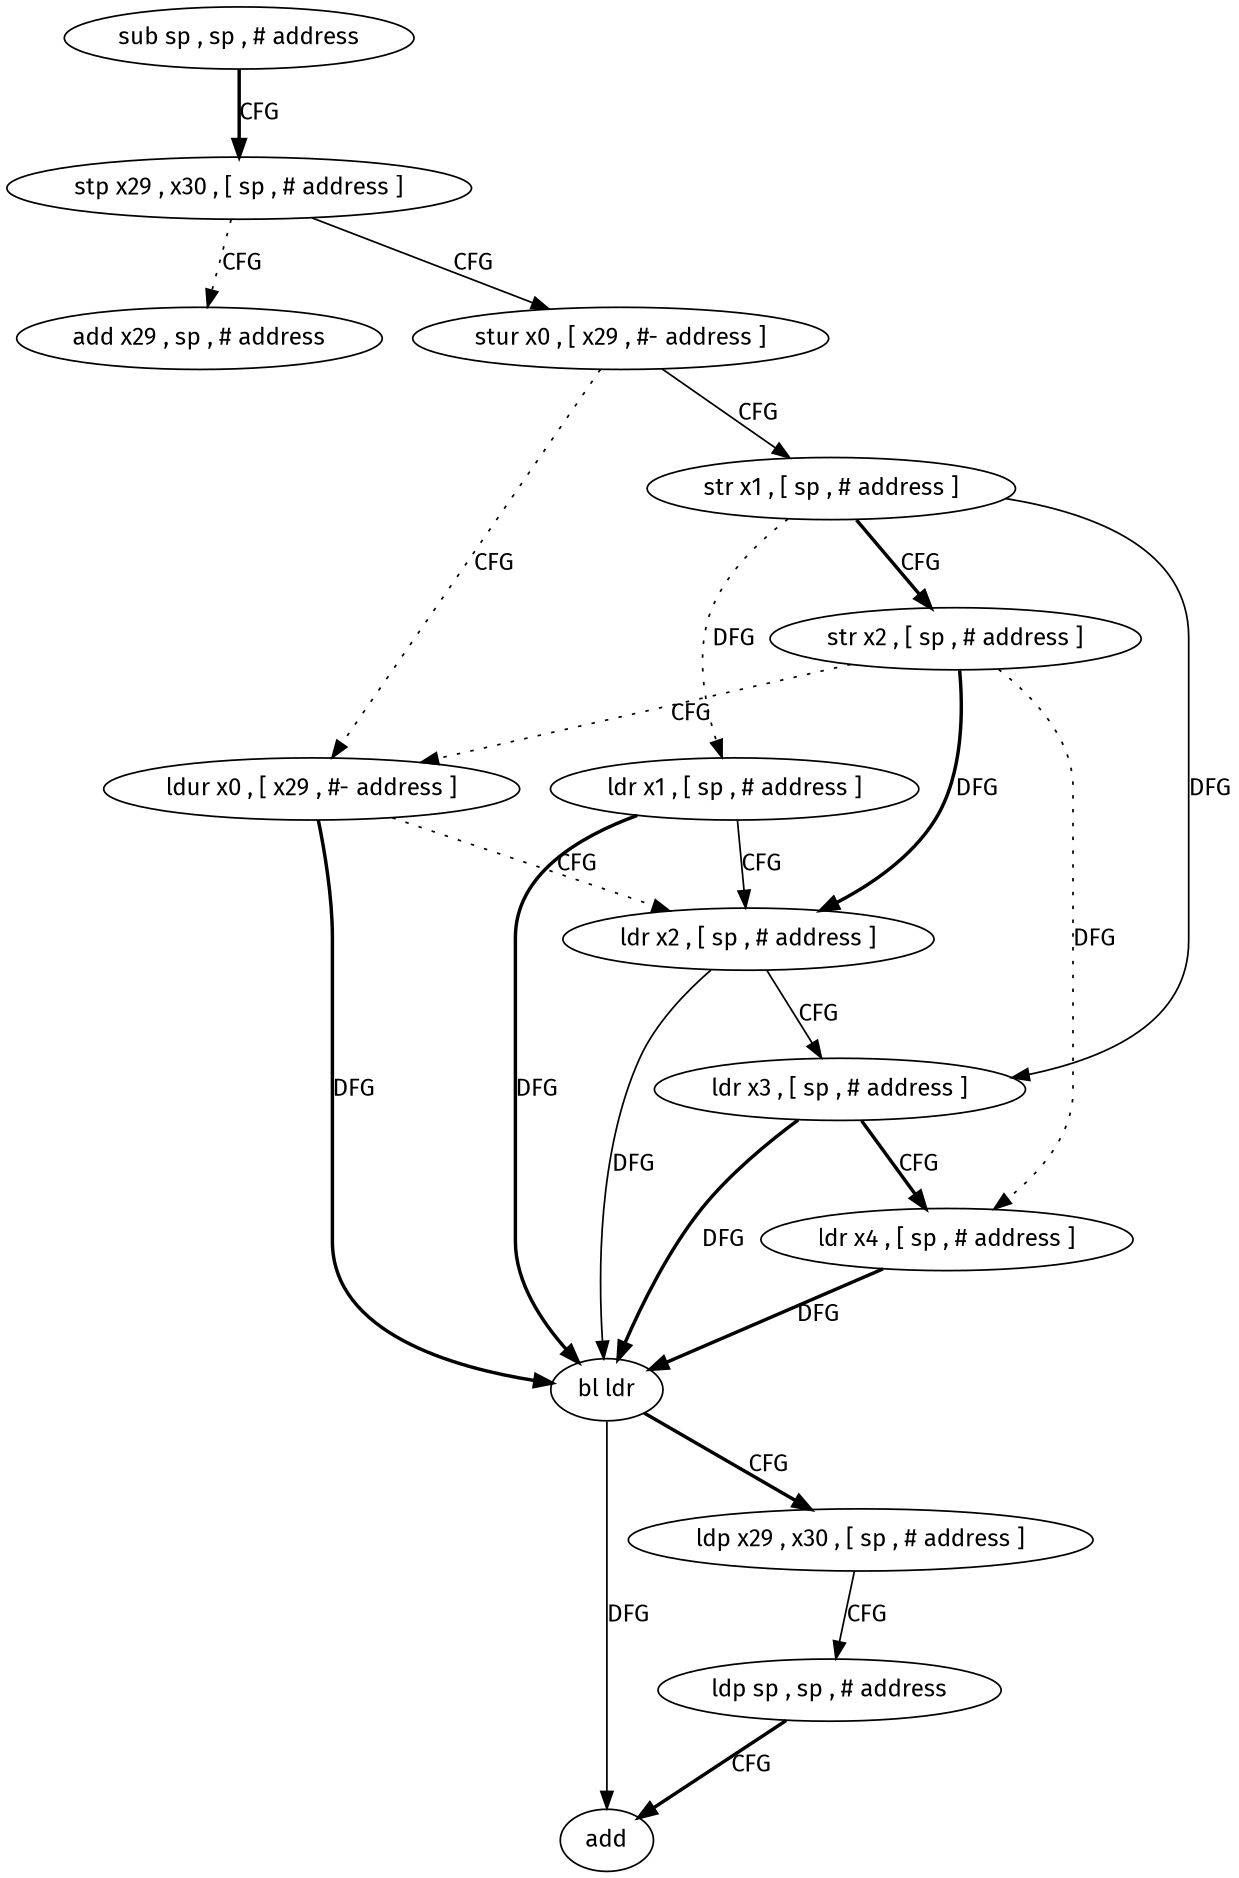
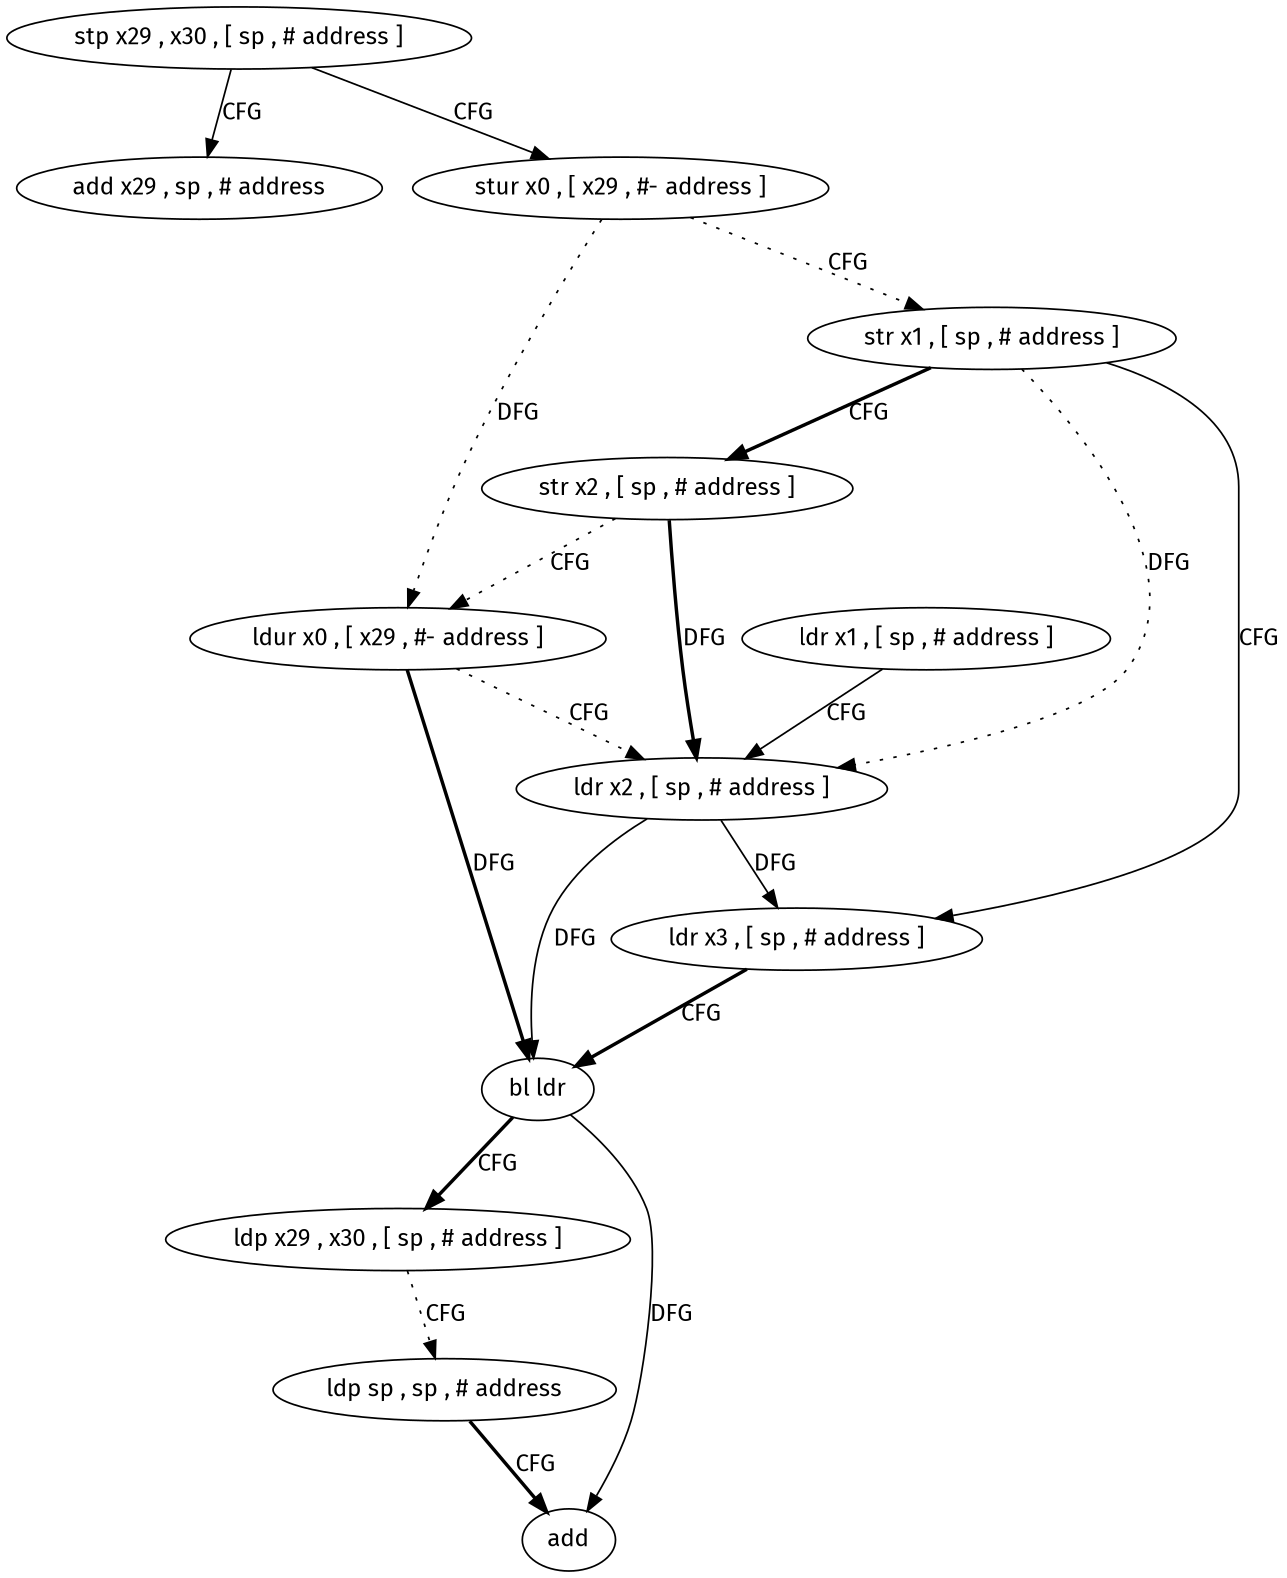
node "sub sp , sp , # address": removed
edge "stp x29 , x30 , [ sp , # address ]" -> "add x29 , sp , # address": style dotted -> solid
edge "stur x0 , [ x29 , #- address ]" -> "str x1 , [ sp , # address ]": style solid -> dotted
edge "stur x0 , [ x29 , #- address ]" -> "ldur x0 , [ x29 , #- address ]": label "CFG" -> "DFG"
edge "str x1 , [ sp , # address ]" -> "ldr x1 , [ sp , # address ]": now "str x1 , [ sp , # address ]" -> "ldr x2 , [ sp , # address ]"
edge "str x1 , [ sp , # address ]" -> "ldr x3 , [ sp , # address ]": label "DFG" -> "CFG"
edge "ldr x2 , [ sp , # address ]" -> "ldr x3 , [ sp , # address ]": label "CFG" -> "DFG"
edge "ldr x1 , [ sp , # address ]" -> "bl ldr": removed, label "DFG"
edge "ldr x3 , [ sp , # address ]" -> "bl ldr": label "DFG" -> "CFG"
node "ldr x4 , [ sp , # address ]": removed
edge "ldp x29 , x30 , [ sp , # address ]" -> "ldp sp , sp , # address": style solid -> dotted
